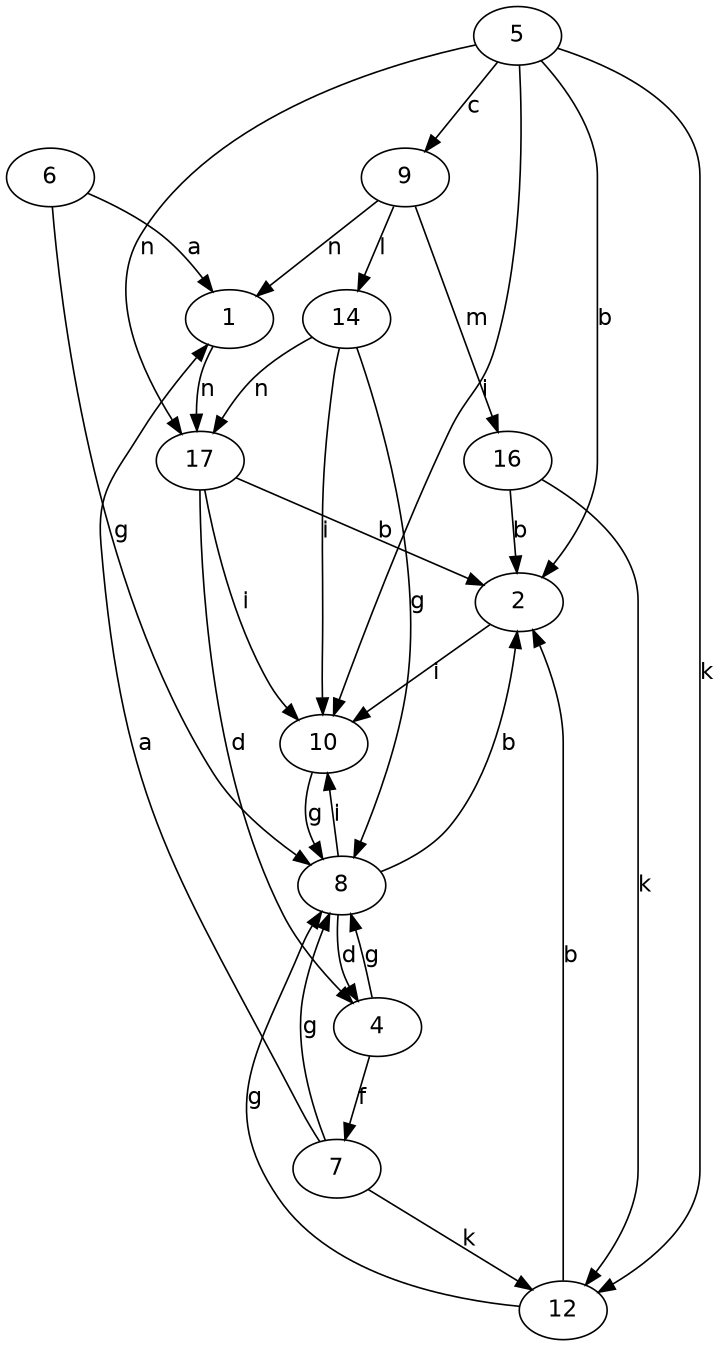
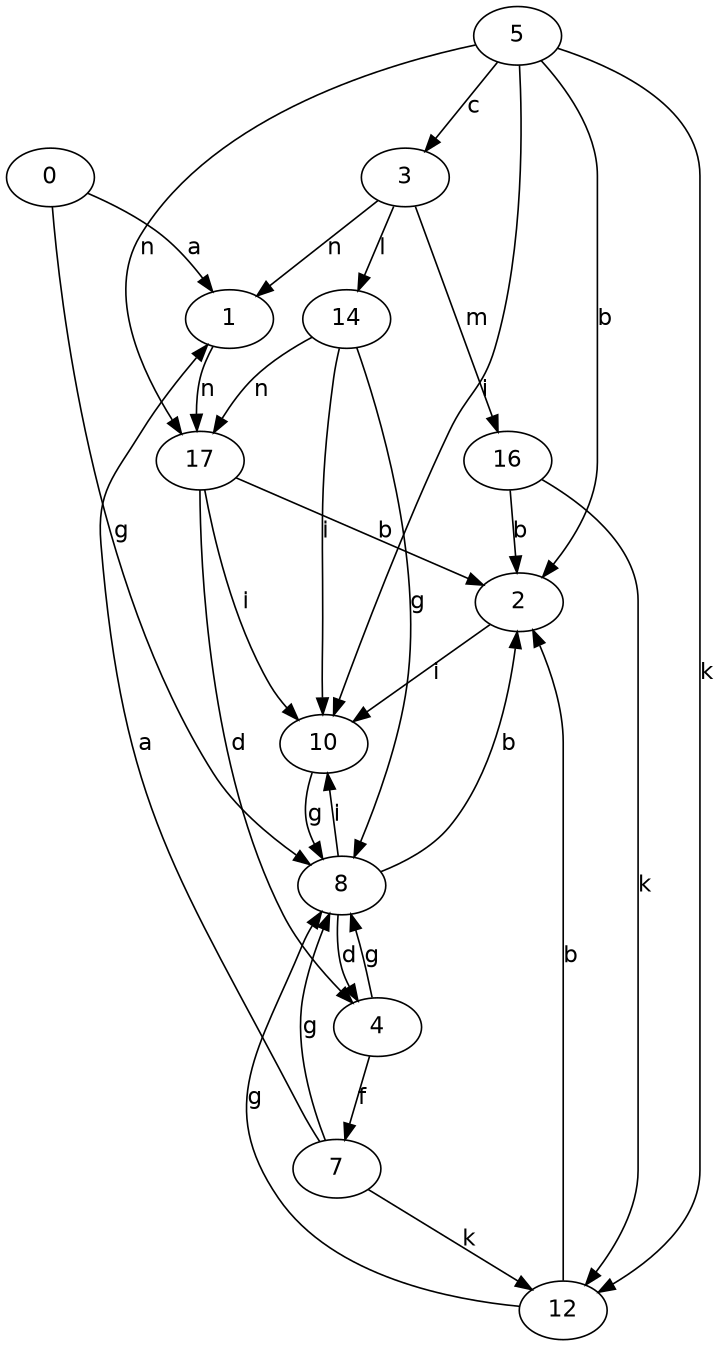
node "6": label "6" -> "0"
node "9": label "9" -> "3"
